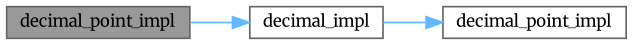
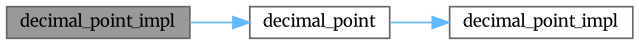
node "decimal_impl": label "decimal_impl" -> "decimal_point"
